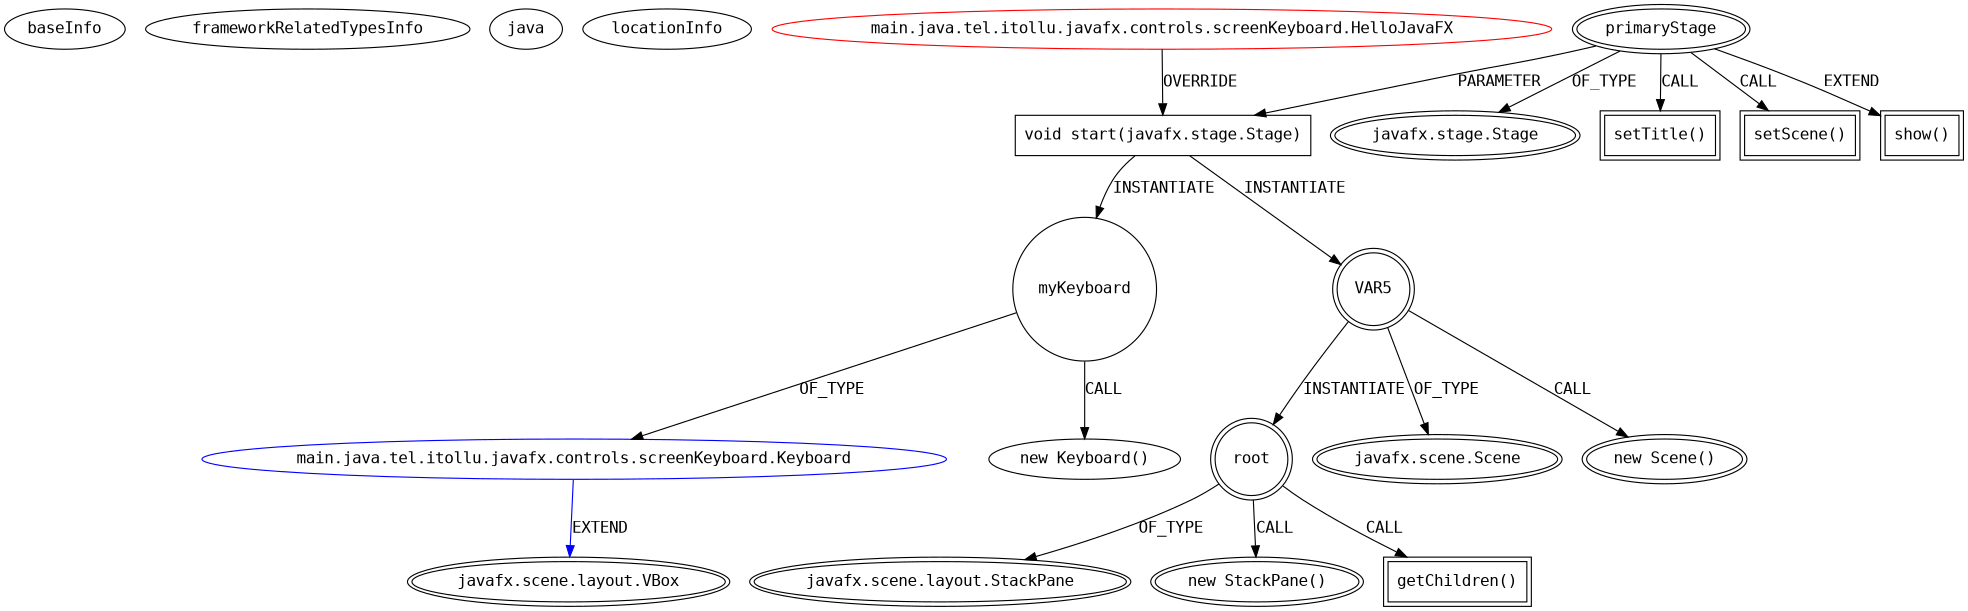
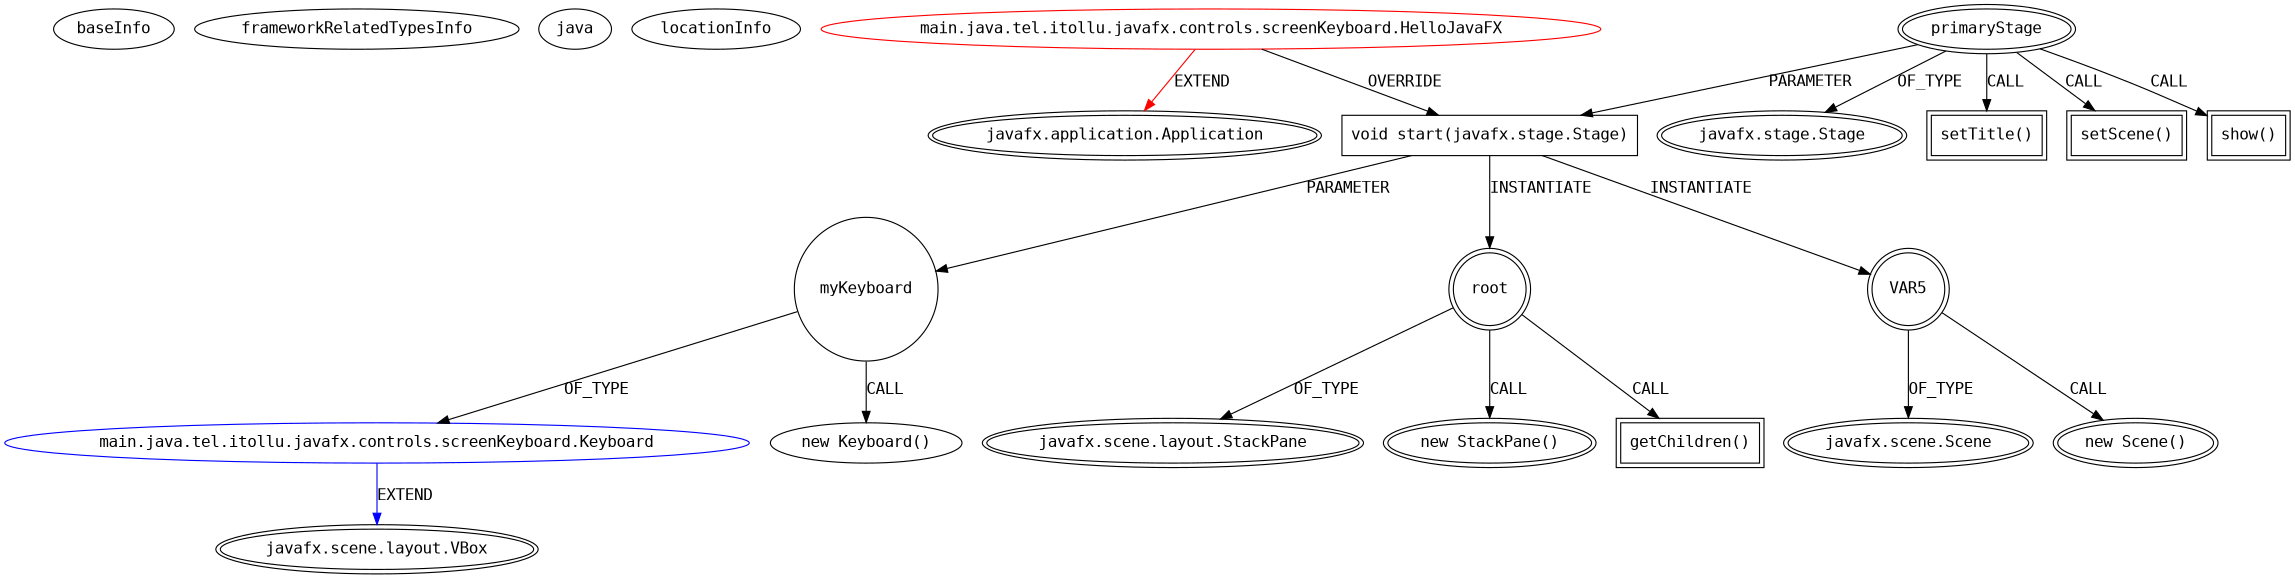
edge "primaryStage" -> "show()": label "EXTEND" -> "CALL"
node "javafx.application.Application": added
edge "void start(javafx.stage.Stage)" -> "myKeyboard": label "INSTANTIATE" -> "PARAMETER"
edge "VAR5" -> "root": now "void start(javafx.stage.Stage)" -> "root"
